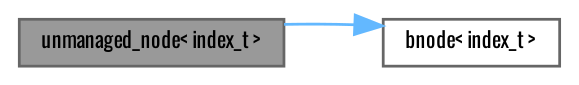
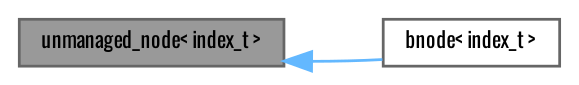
edge "unmanaged_node< index_t >" -> "bnode< index_t >": reversed
